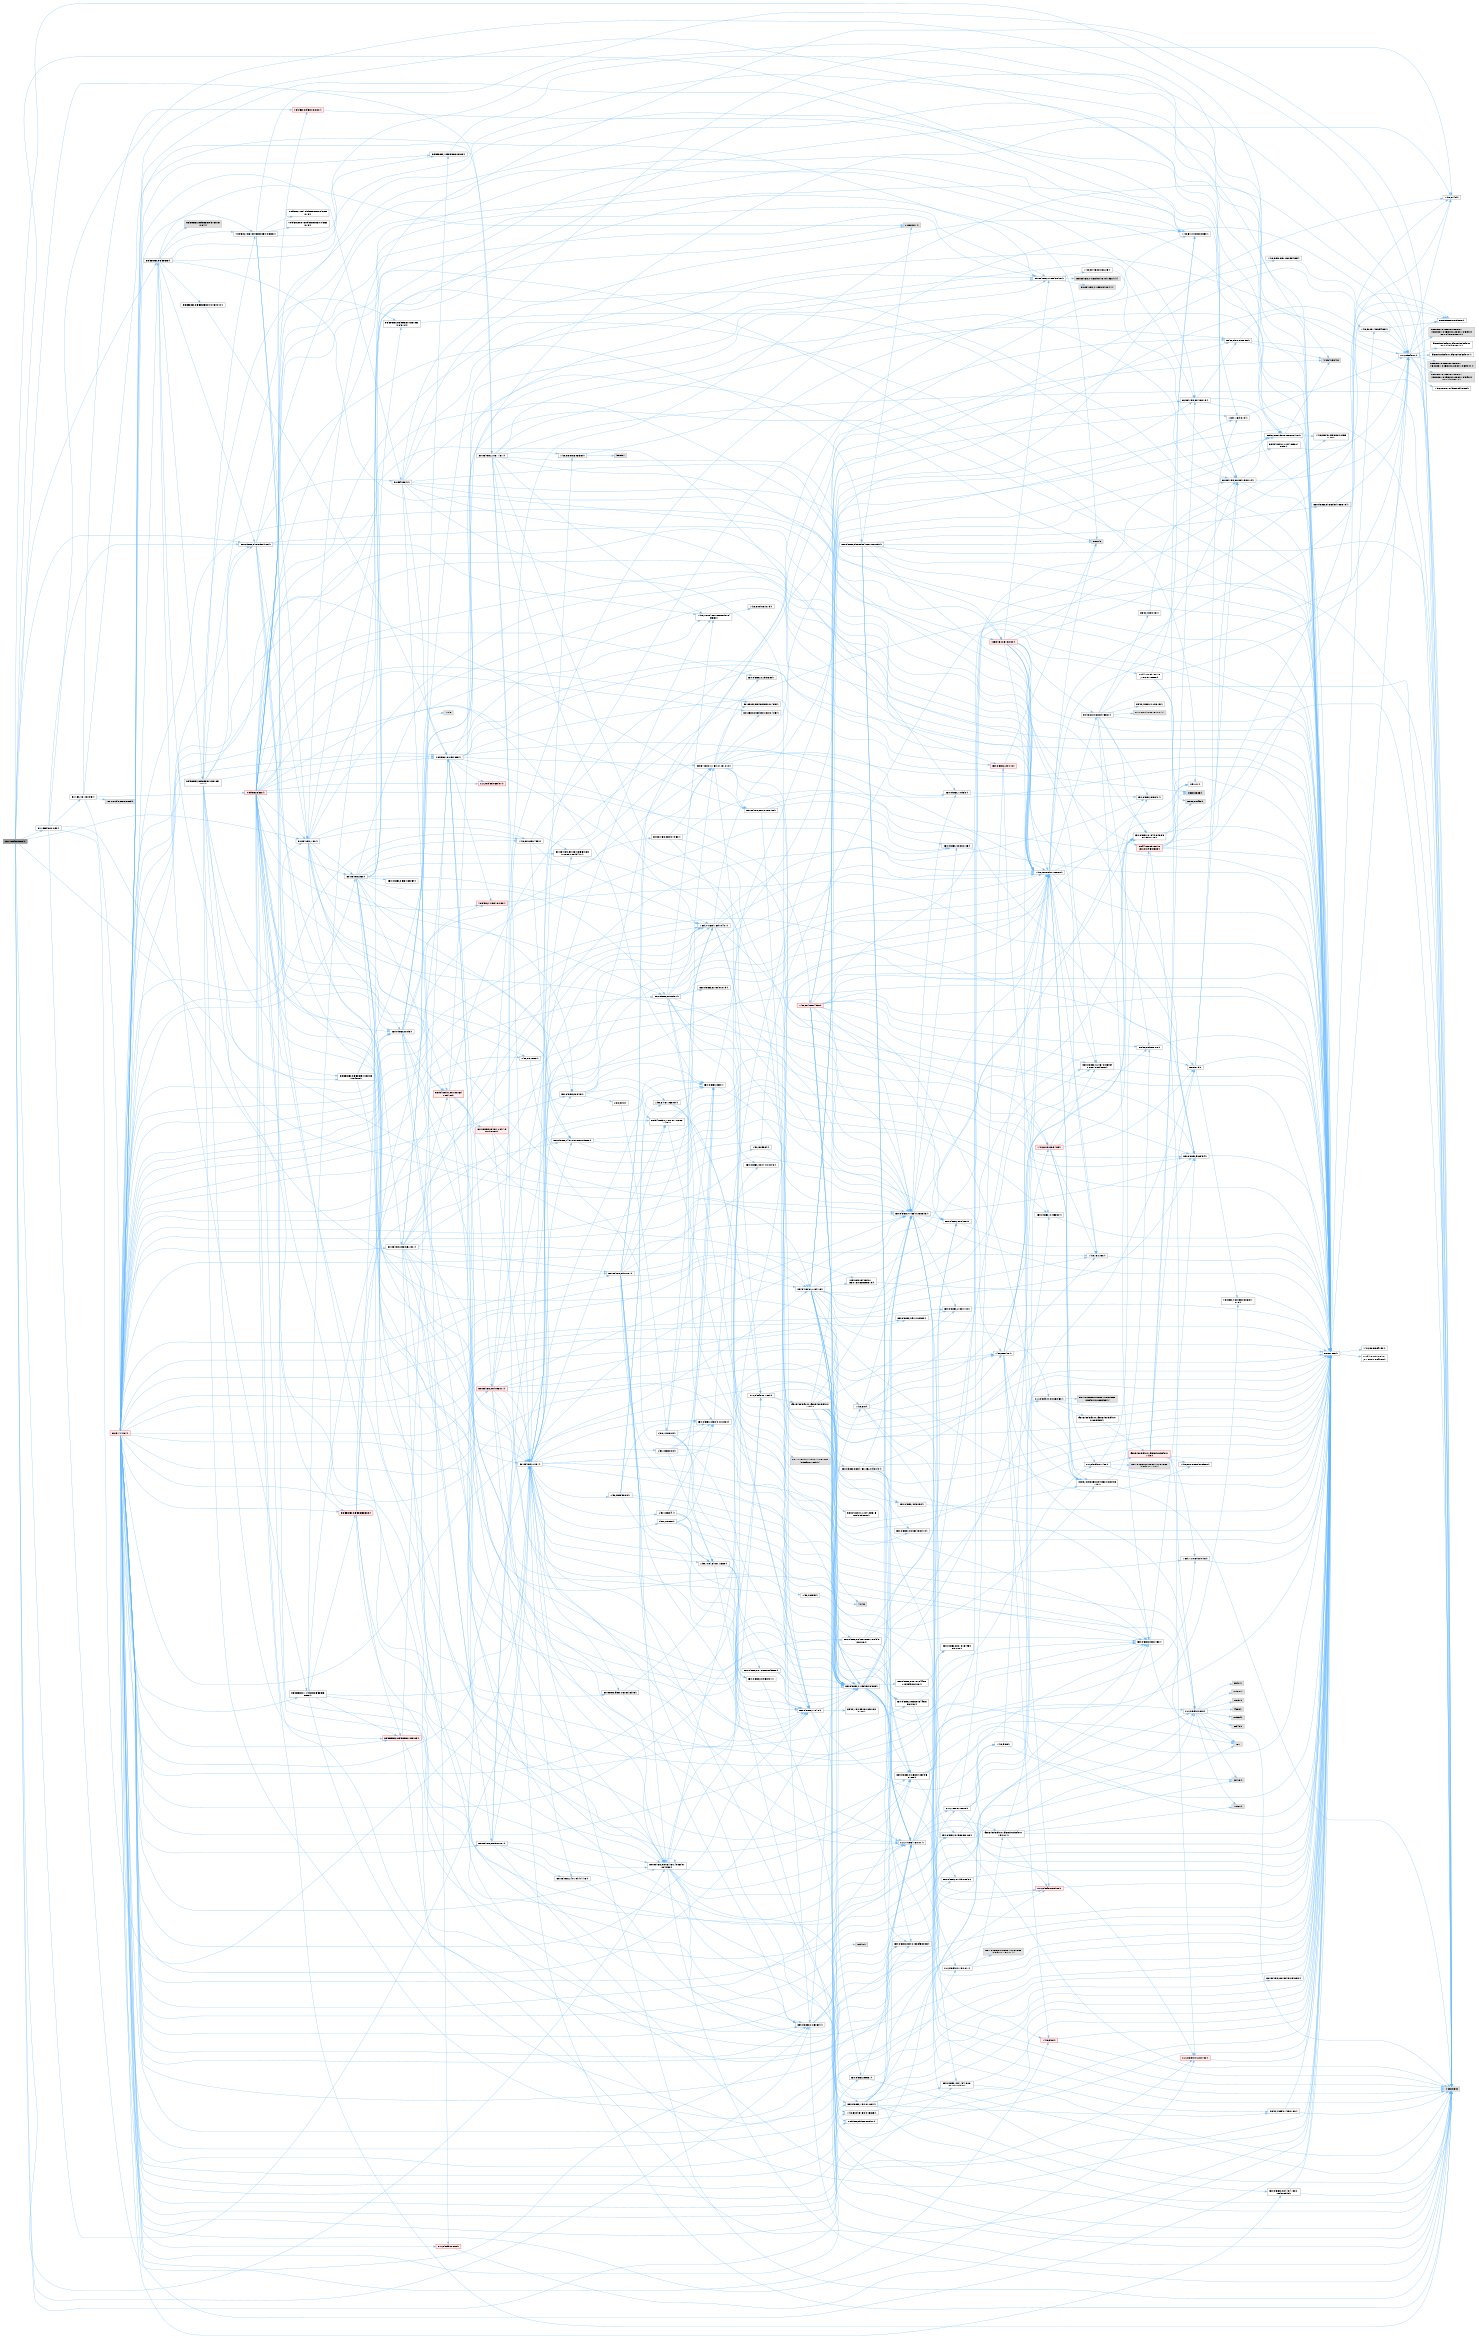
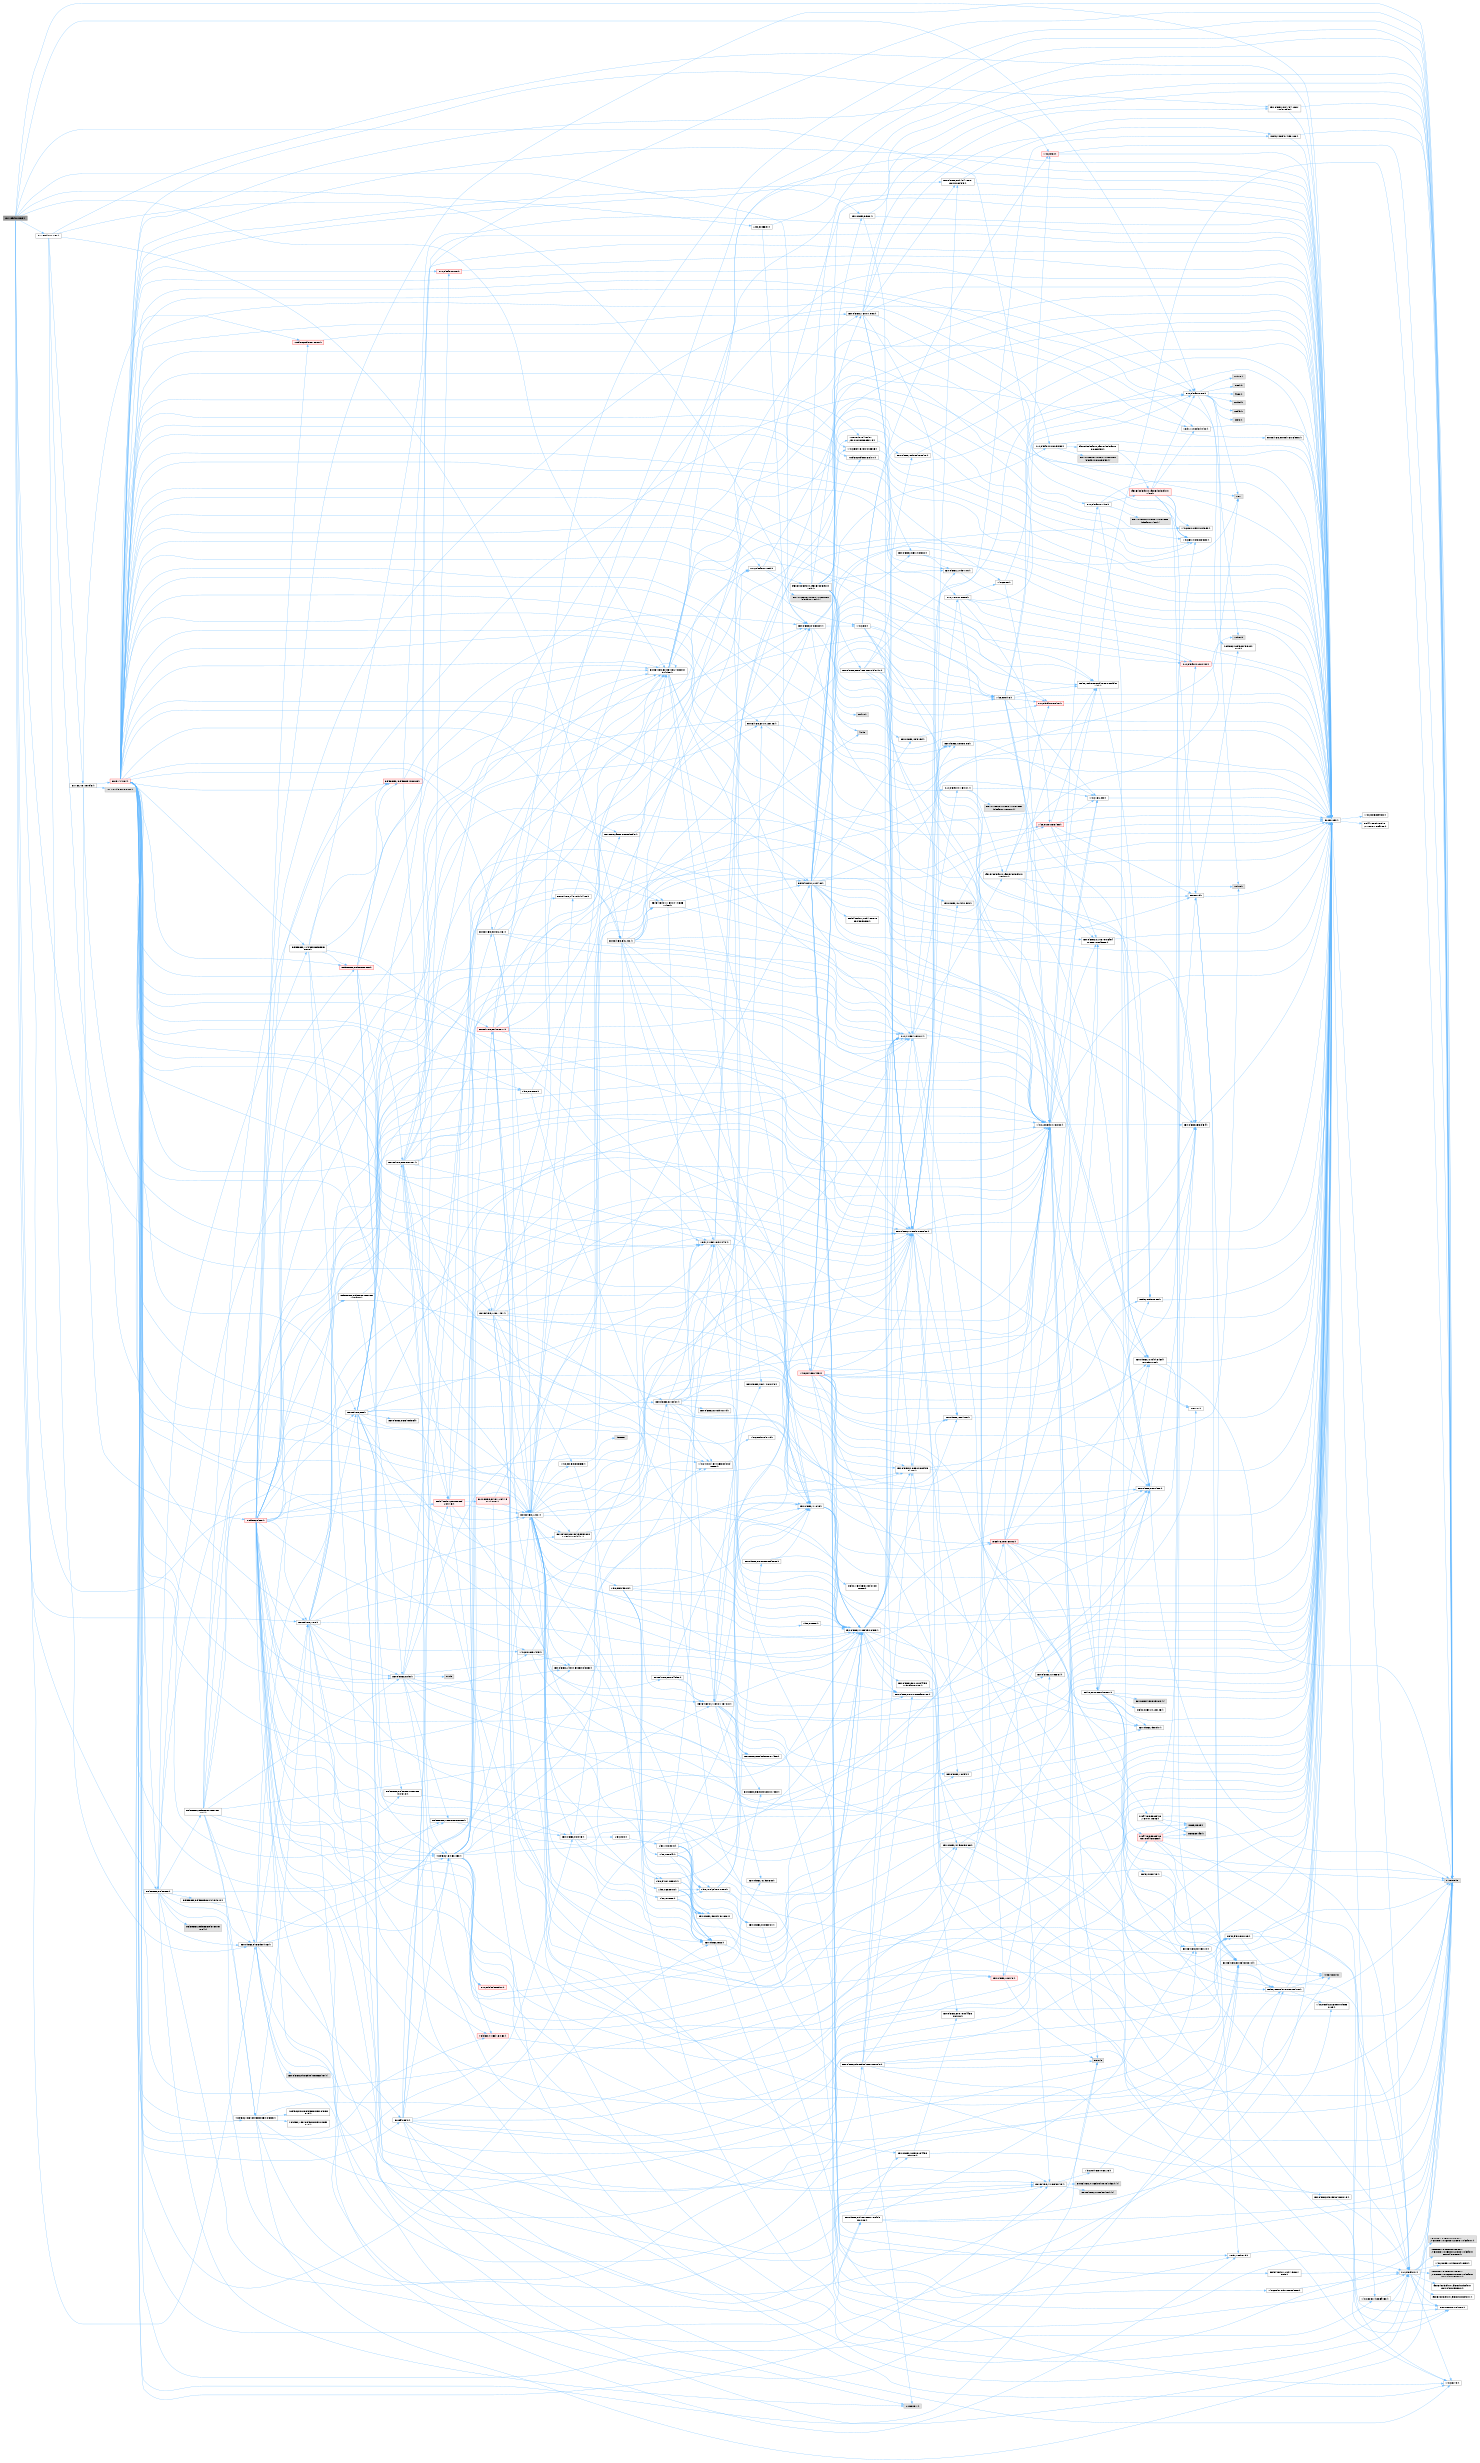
edge "Algo/IsHeap.h" -> "Templates/Invoke.h": removed
edge "UObject/NameTypes.h" -> "Misc/IntrusiveUnsetOptional State.h": added
node "Templates/SharedPointerTesting.inl": added
